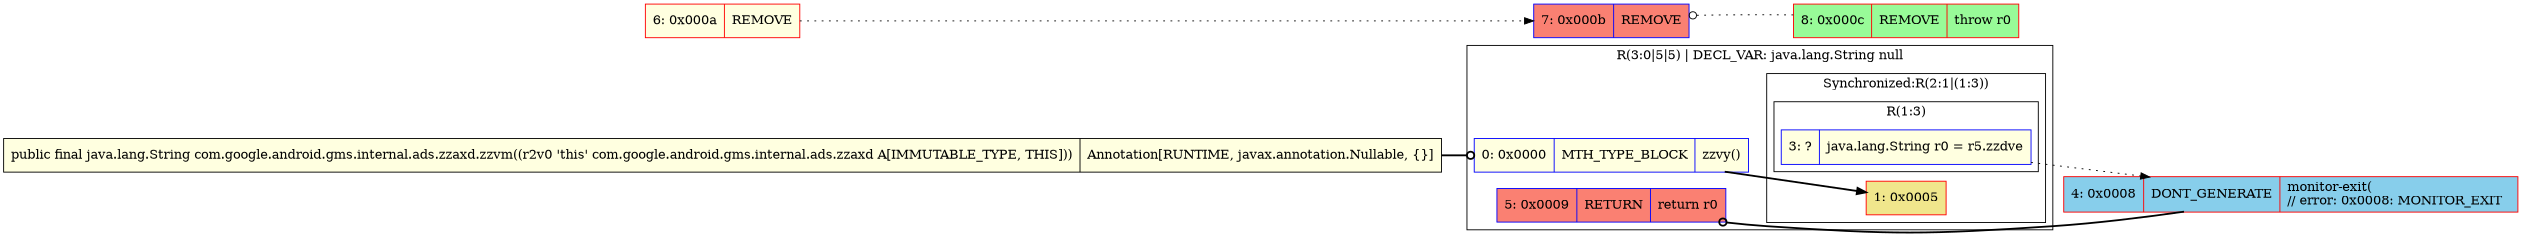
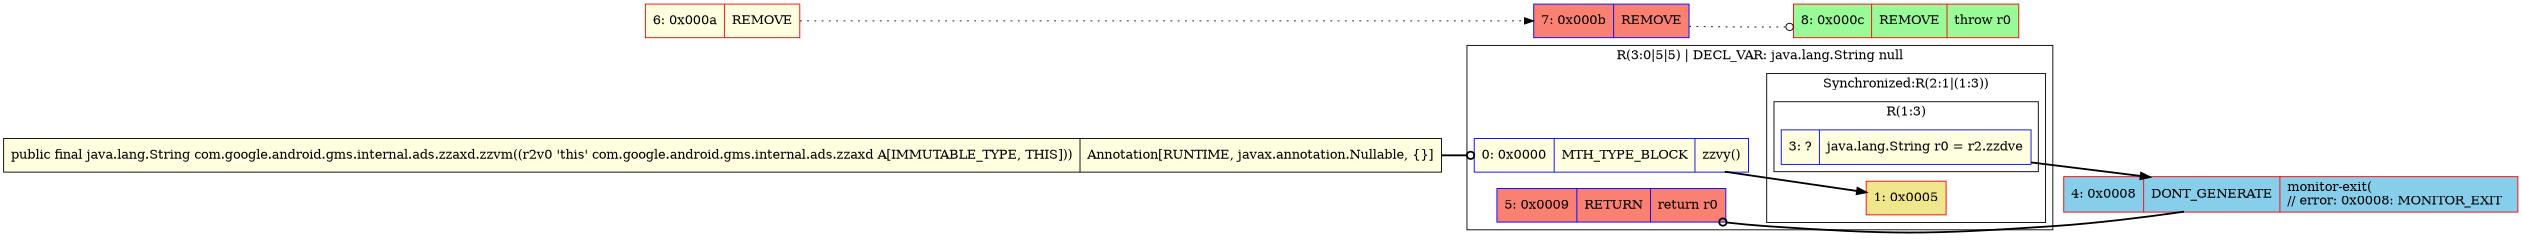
edge "8: 0x000c" -> "7: 0x000b": reversed
node "3: ?": text "java.lang.String r0 = r5.zzdve" -> "java.lang.String r0 = r2.zzdve"
edge "3: ?" -> "4: 0x0008": style dotted -> bold
